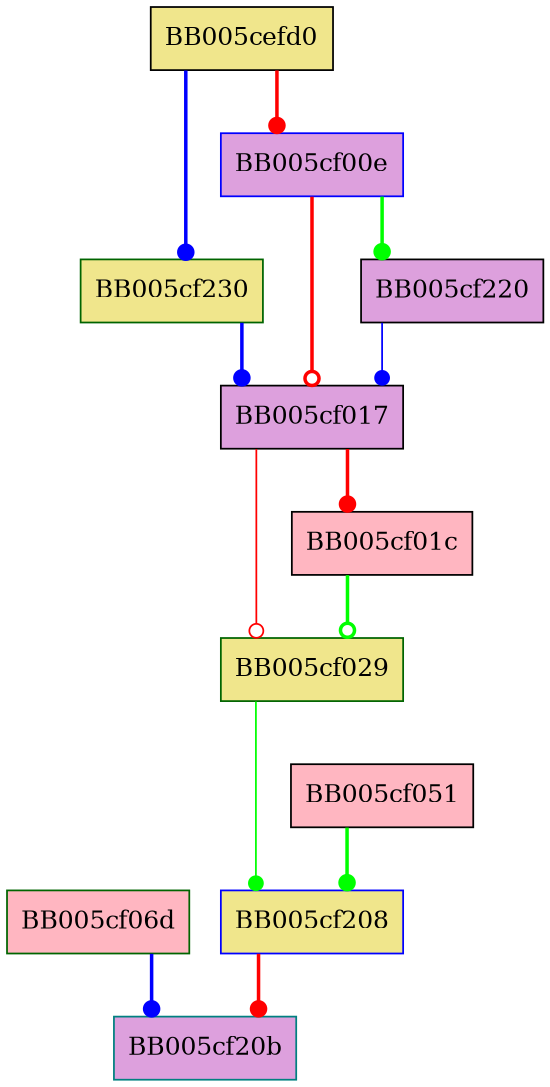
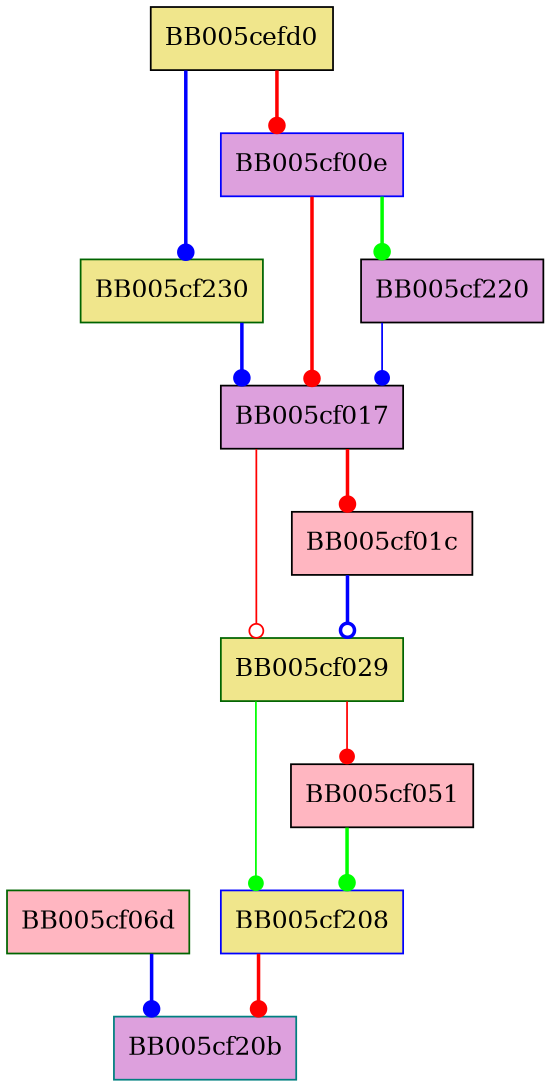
edge "BB005cf00e" -> "BB005cf017": arrowhead odot -> dot
edge "BB005cf01c" -> "BB005cf029": color green -> blue
edge "BB005cf029" -> "BB005cf051": added
